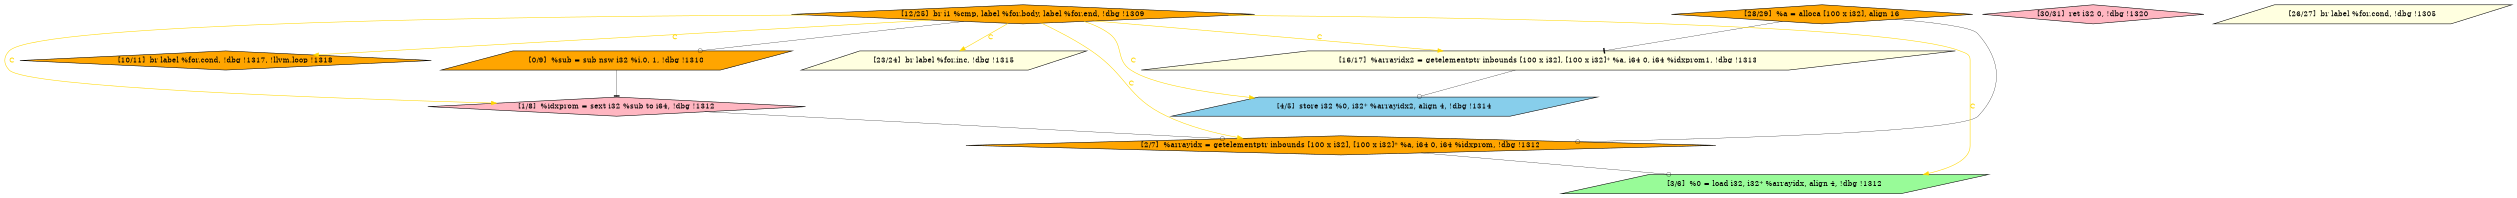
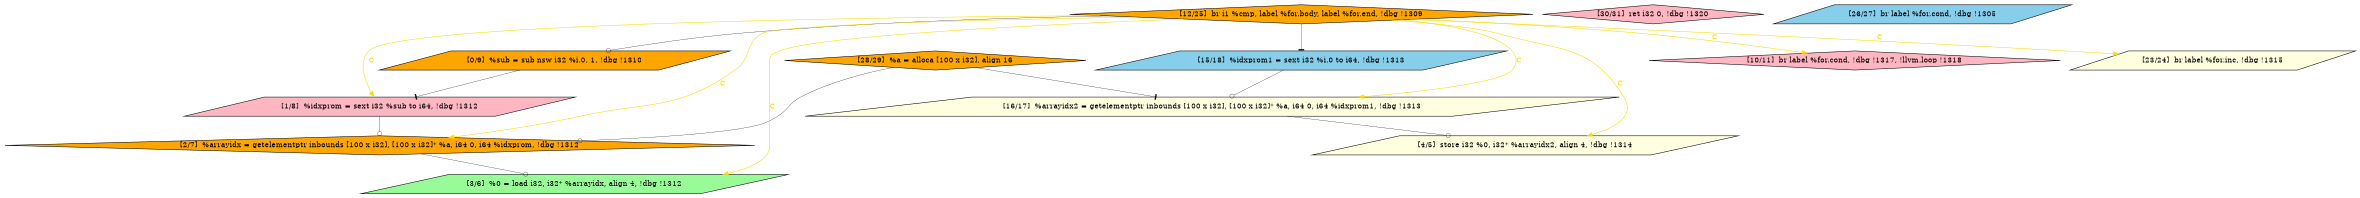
node "[26/27]  br label %for.cond, !dbg !1305": fillcolor lightyellow -> skyblue
node "[10/11]  br label %for.cond, !dbg !1317, !llvm.loop !1318": fillcolor orange -> lightpink
node "[15/18]  %idxprom1 = sext i32 %i.0 to i64, !dbg !1313": added
node "[1/8]  %idxprom = sext i32 %sub to i64, !dbg !1312": shape diamond -> parallelogram
node "[4/5]  store i32 %0, i32* %arrayidx2, align 4, !dbg !1314": fillcolor skyblue -> lightyellow
